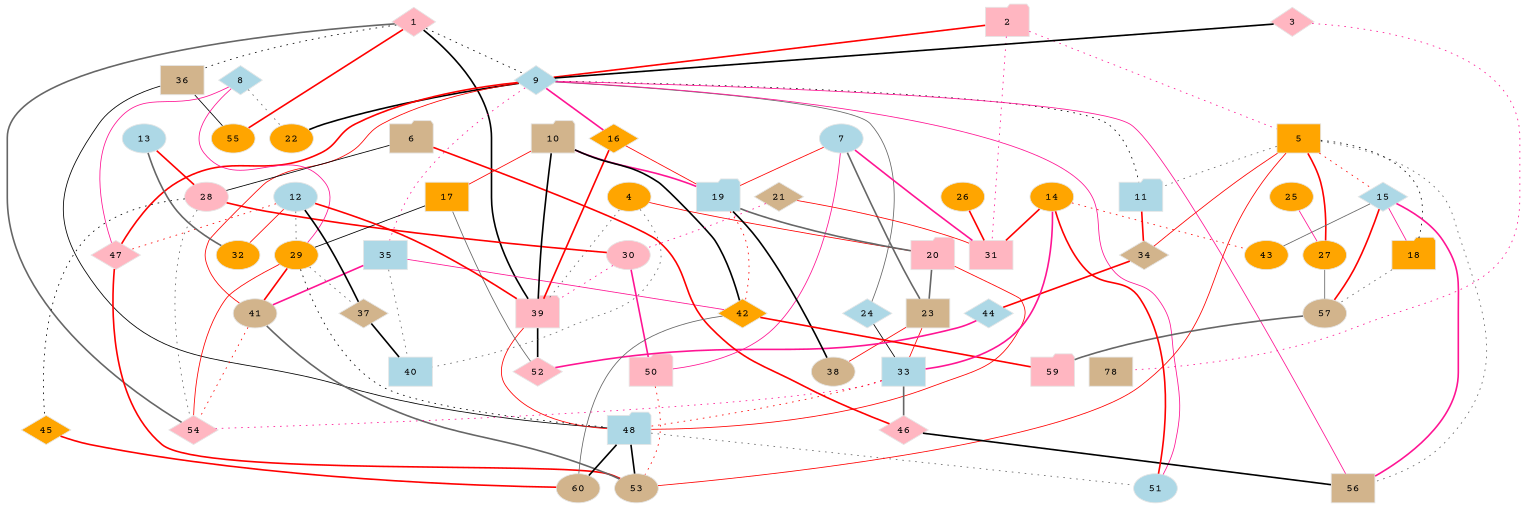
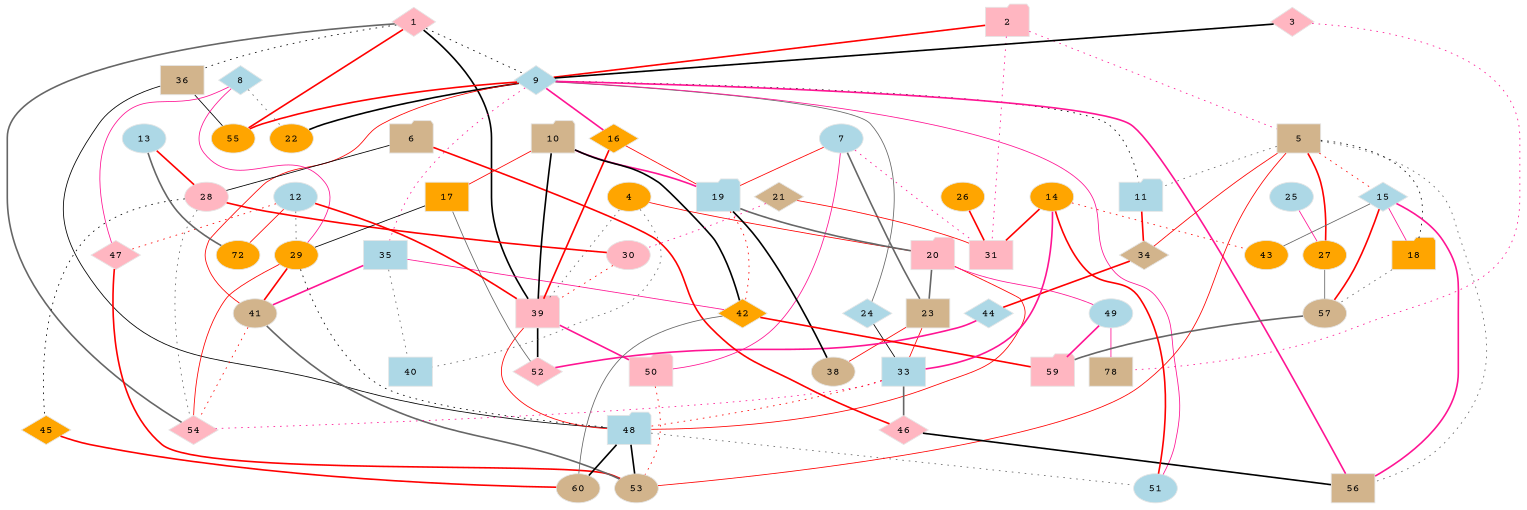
edge "9" -- "56": style solid -> bold
node "5": fillcolor orange -> tan
edge "9" -- "47": now "9" -- "55"
edge "7" -- "31": style bold -> dotted
node "25": fillcolor orange -> lightblue
node "32": label "32" -> "72"
edge "30" -- "39": color deeppink -> red
node "37": removed
edge "30" -- "50": now "39" -- "50"
node "49": added
